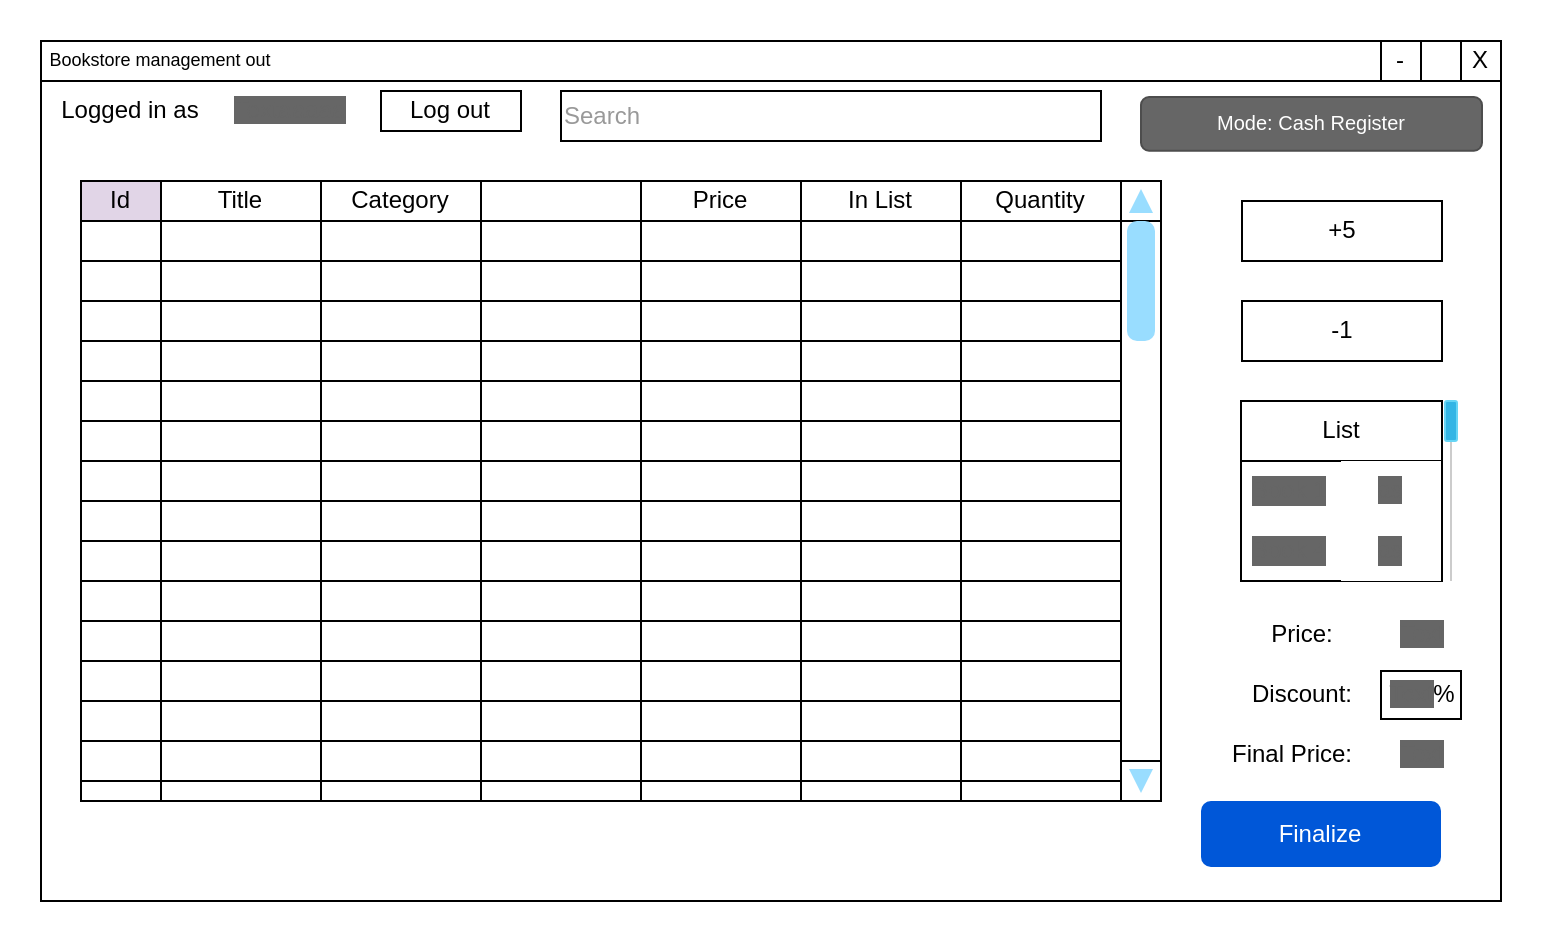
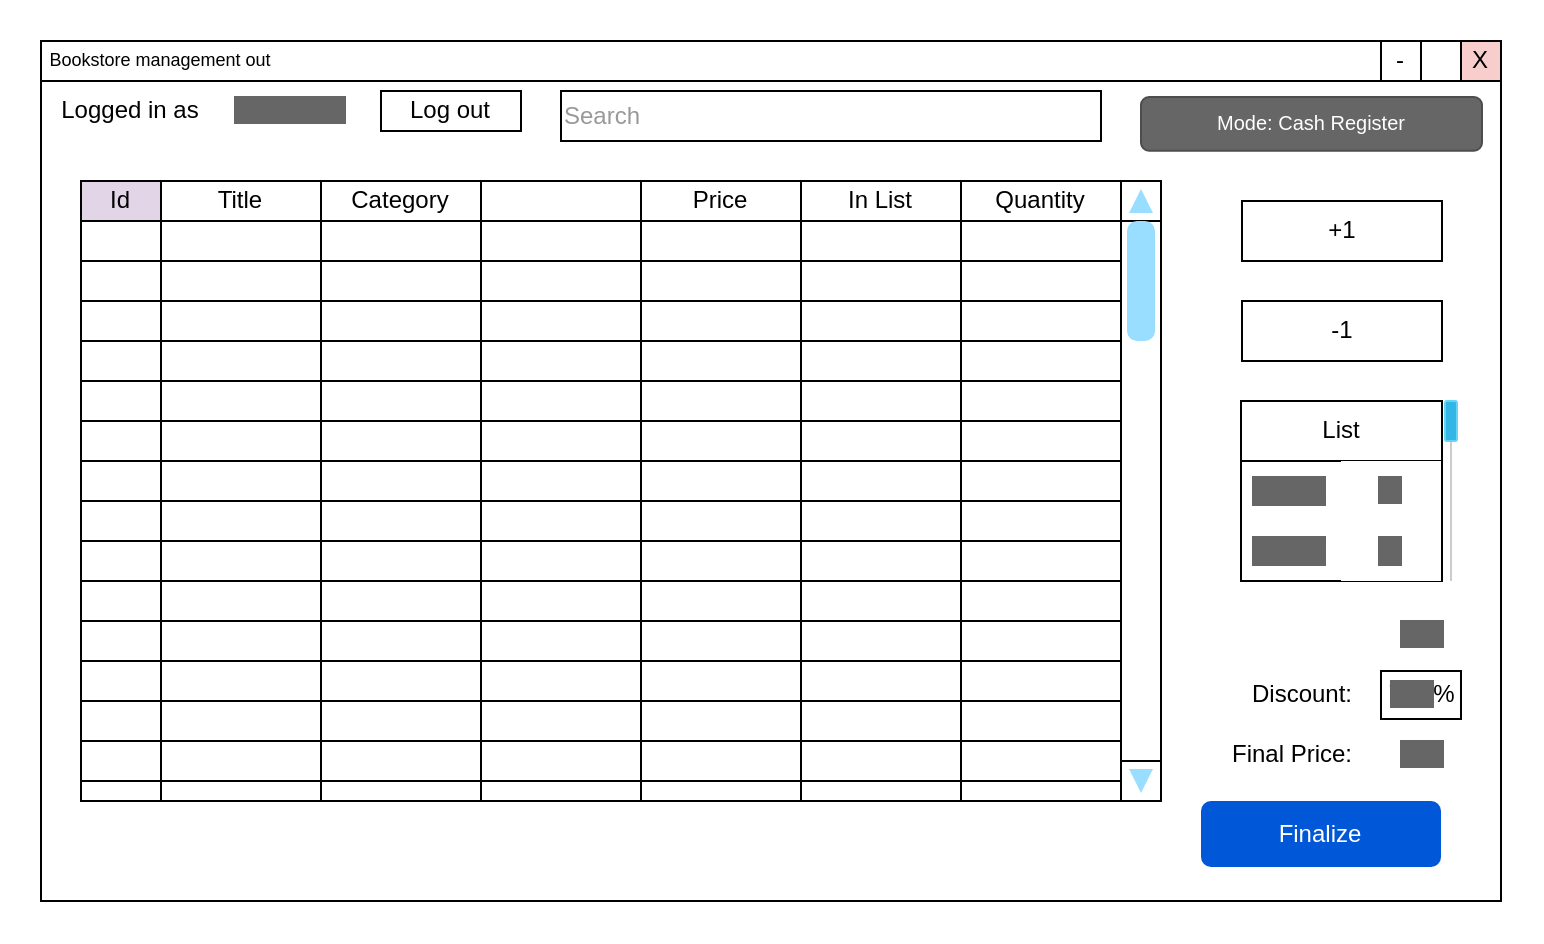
node "X": fillcolor #ffffff -> #f8cecc
node "+5": label "+5" -> "+1"
node "Price:": removed
